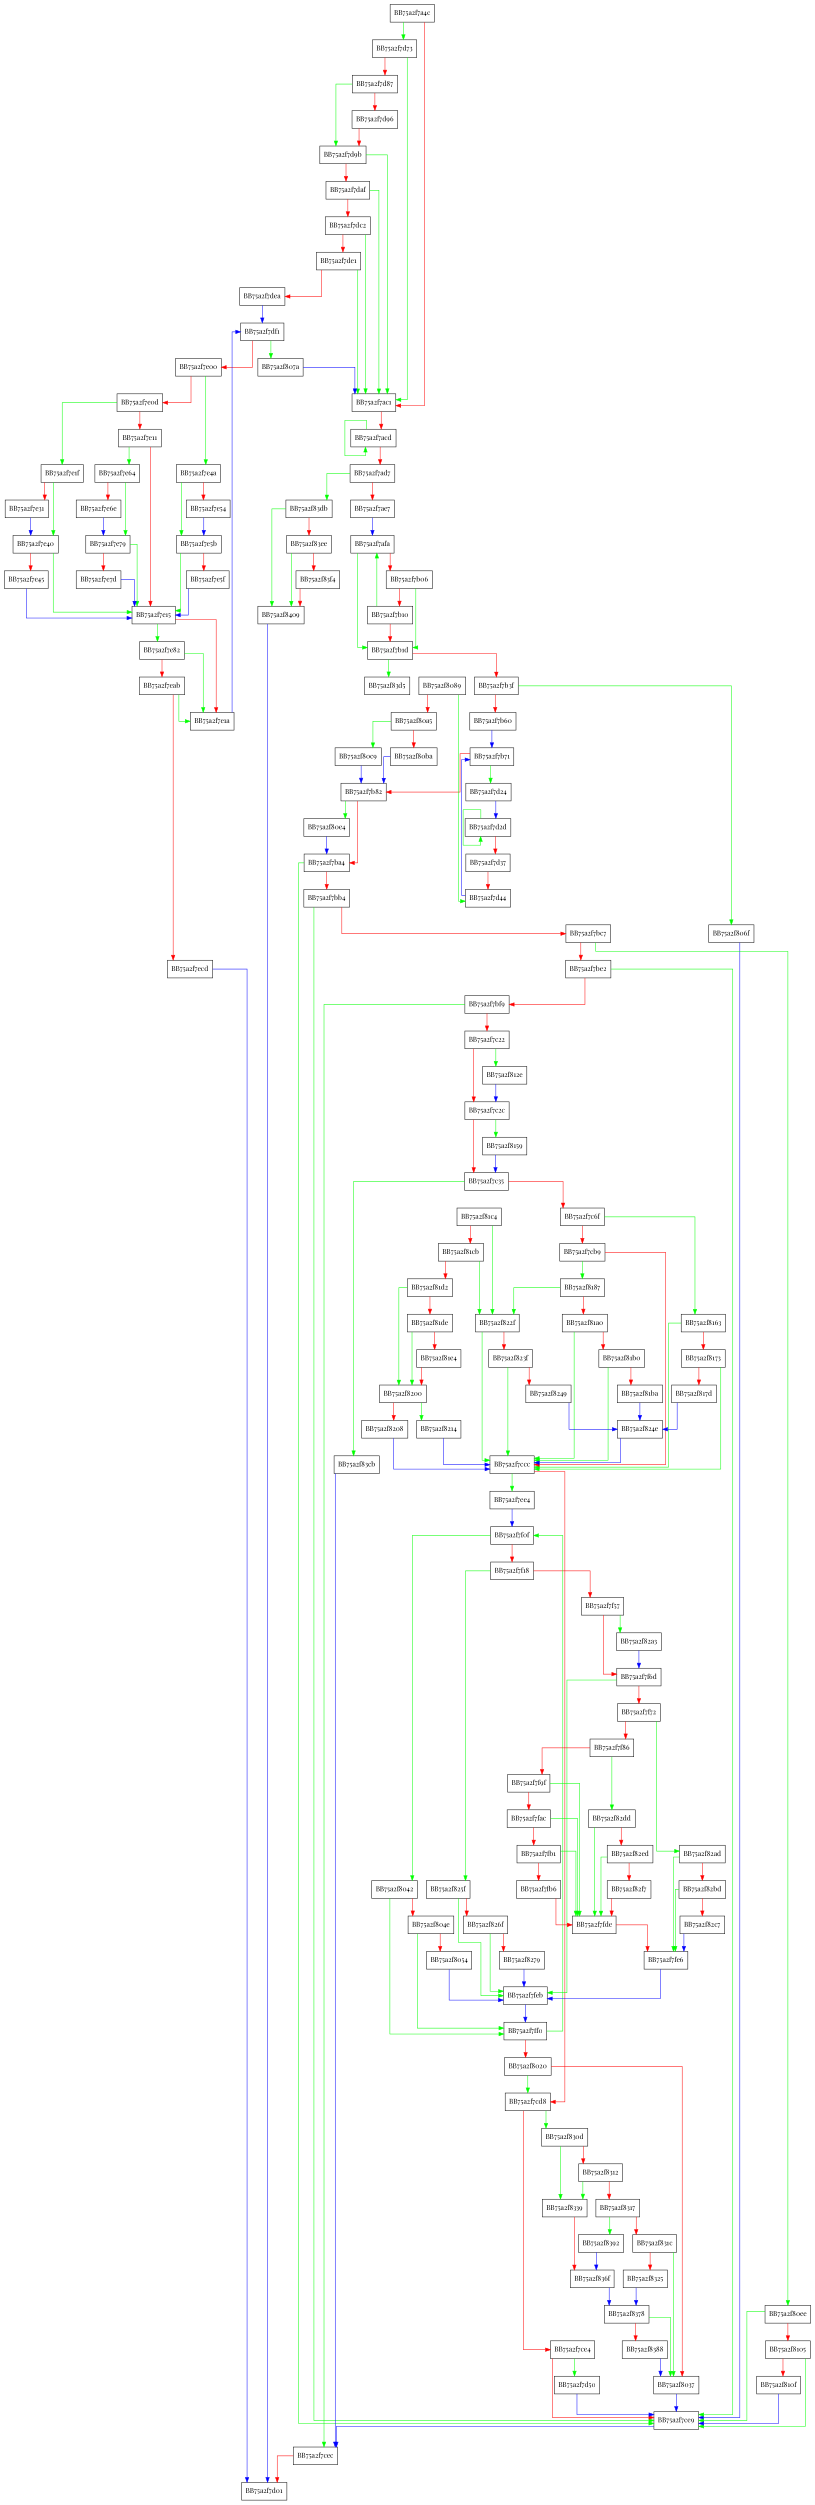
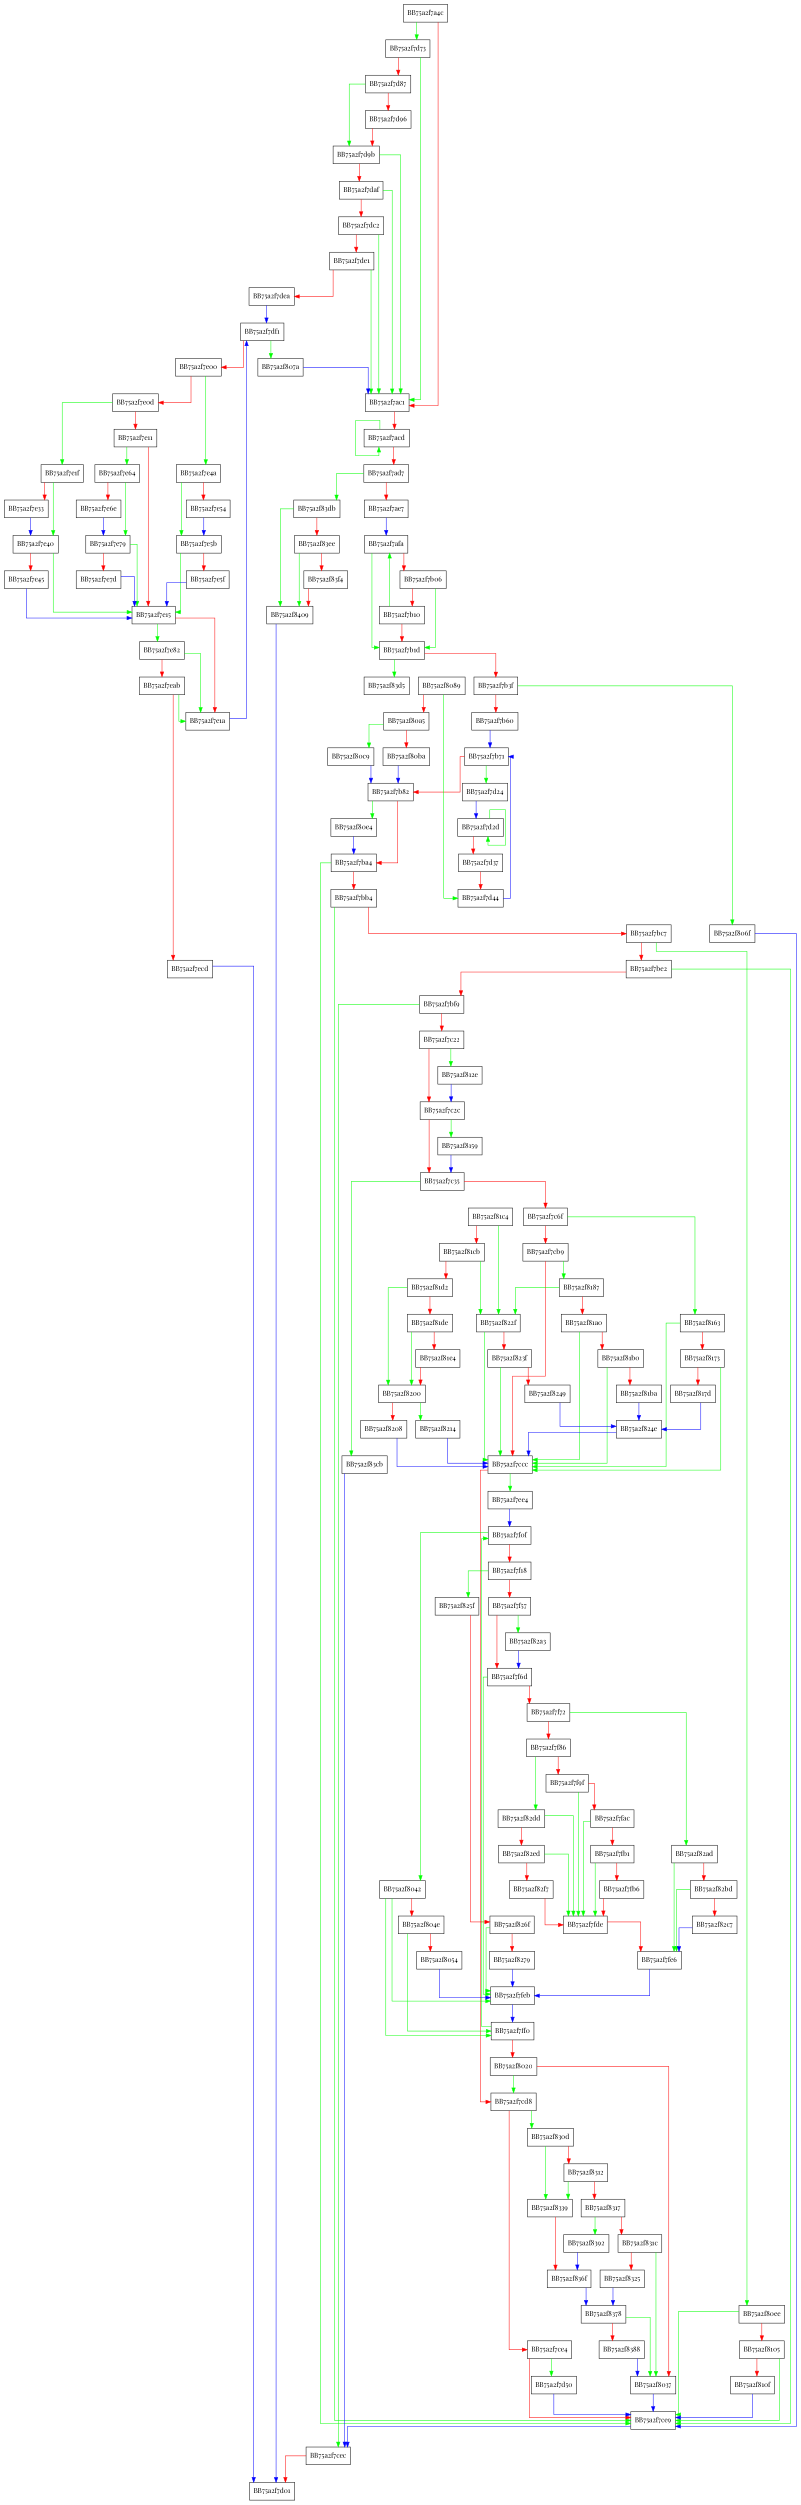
node "BB75a2f7e31": label "BB75a2f7e31" -> "BB75a2f7e33"
edge "BB75a2f825f" -> "BB75a2f7feb": now "BB75a2f8042" -> "BB75a2f7feb"
